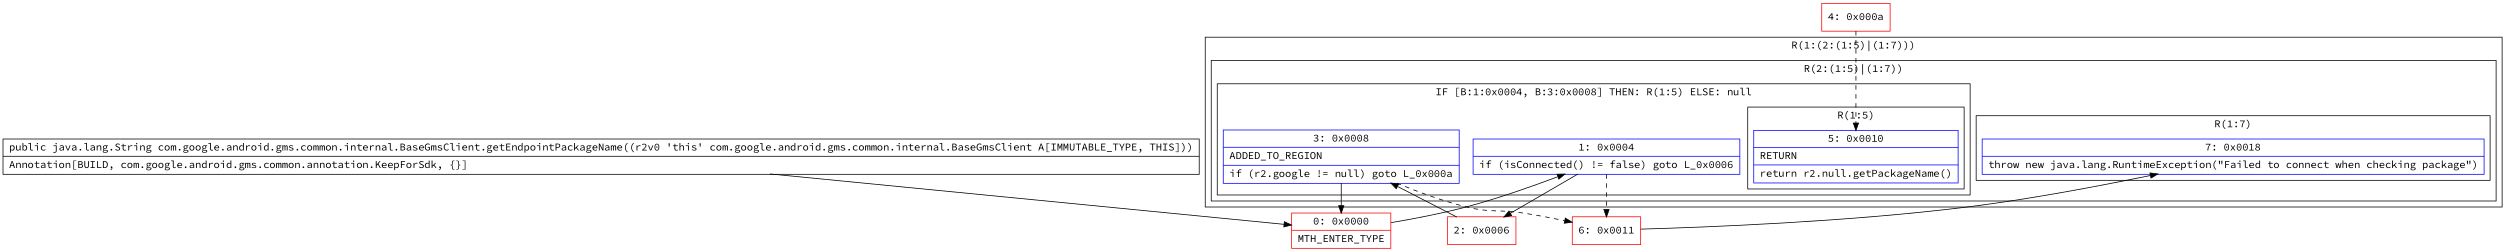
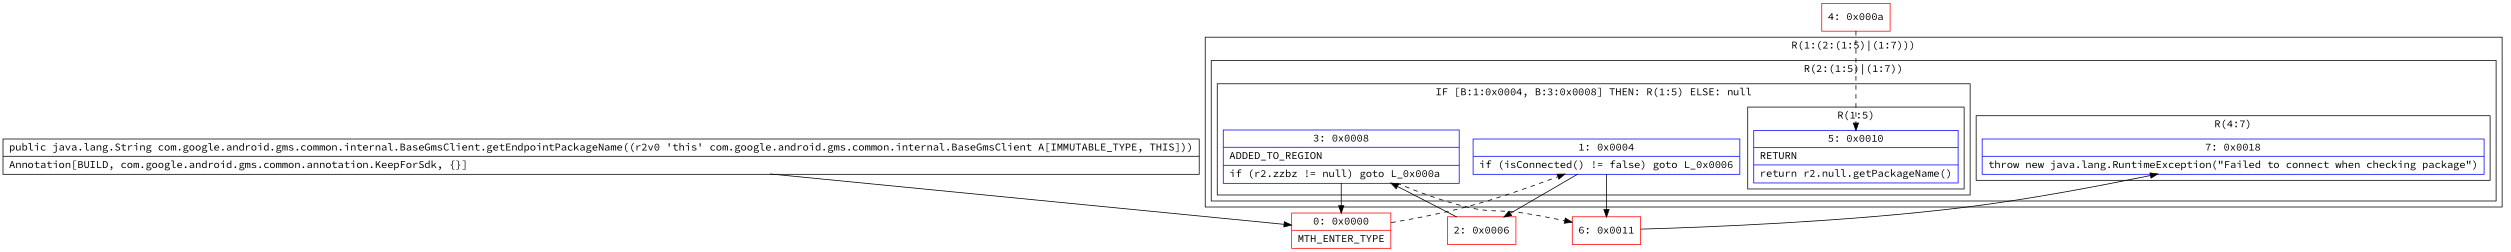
cluster "R(1:7)": label "R(1:7)" -> "R(4:7)"
node "3: 0x0008": text "if (r2.google != null) goto L_0x000a" -> "if (r2.zzbz != null) goto L_0x000a"
edge "1: 0x0004" -> "6: 0x0011": style dashed -> solid
edge "0: 0x0000" -> "1: 0x0004": style solid -> dashed
